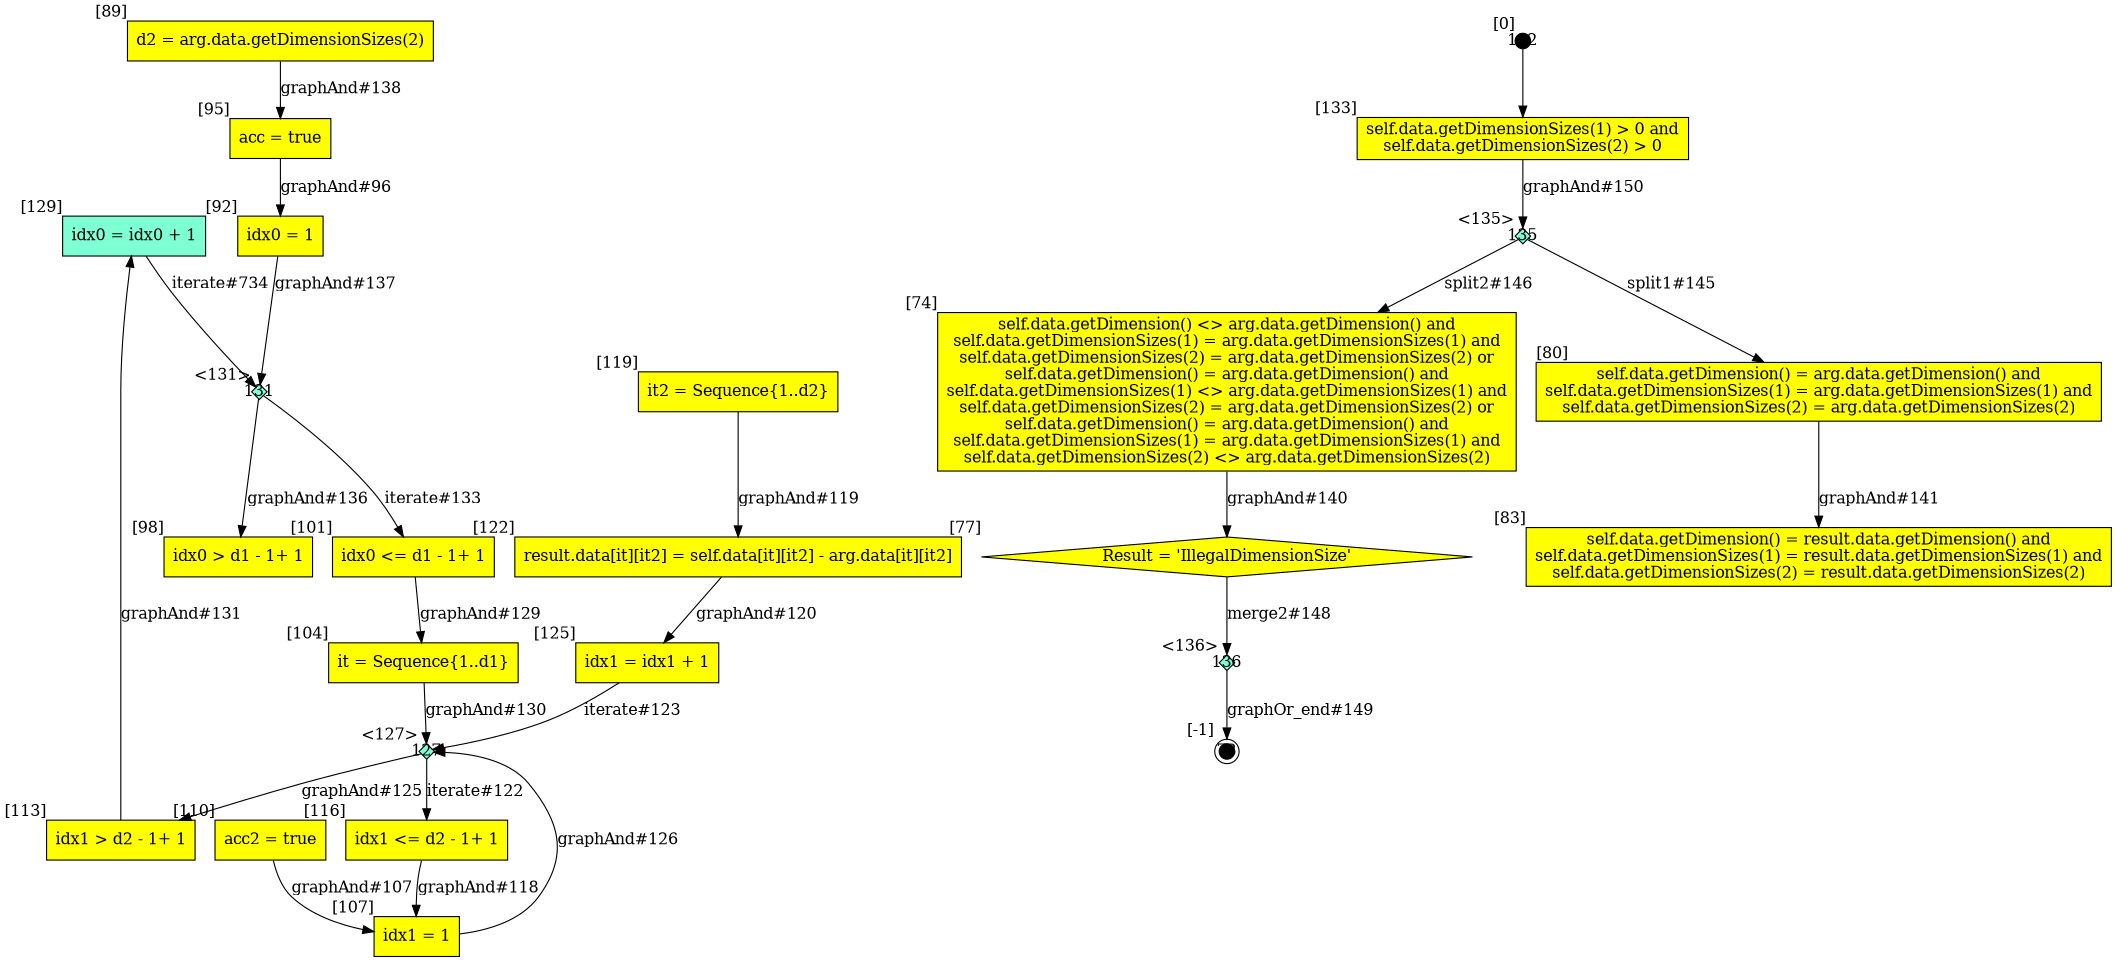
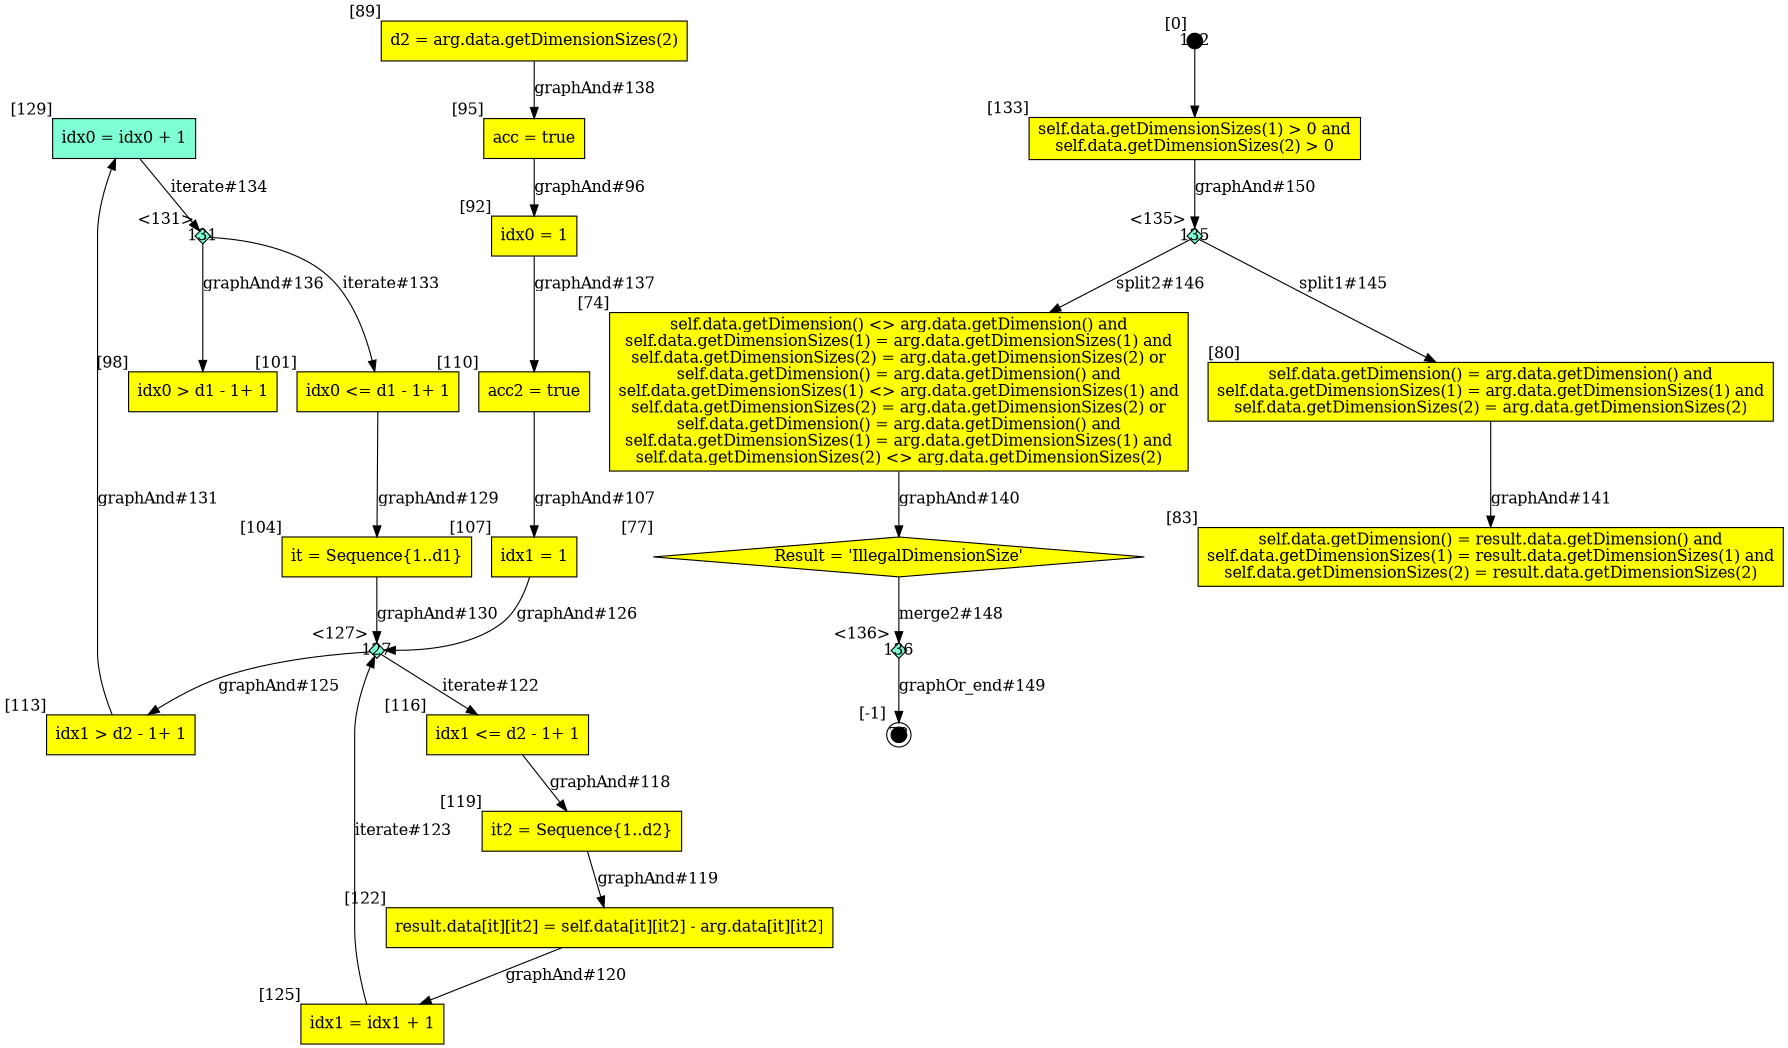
edge "idx0 = idx0 + 1 [129]" -> "131 <131>": label "iterate#734" -> "iterate#134"
edge "idx0 = 1 [92]" -> "131 <131>": now "idx0 = 1 [92]" -> "acc2 = true [110]"
edge "idx1 <= d2 - 1+ 1 [116]" -> "idx1 = 1 [107]": now "idx1 <= d2 - 1+ 1 [116]" -> "it2 = Sequence{1..d2} [119]"
